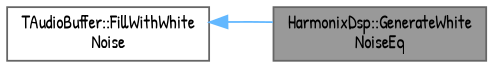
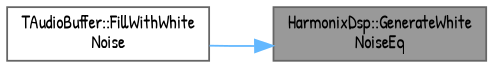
edge "HarmonixDsp::GenerateWhite NoiseEq" -> "TAudioBuffer::FillWithWhite Noise": reversed
